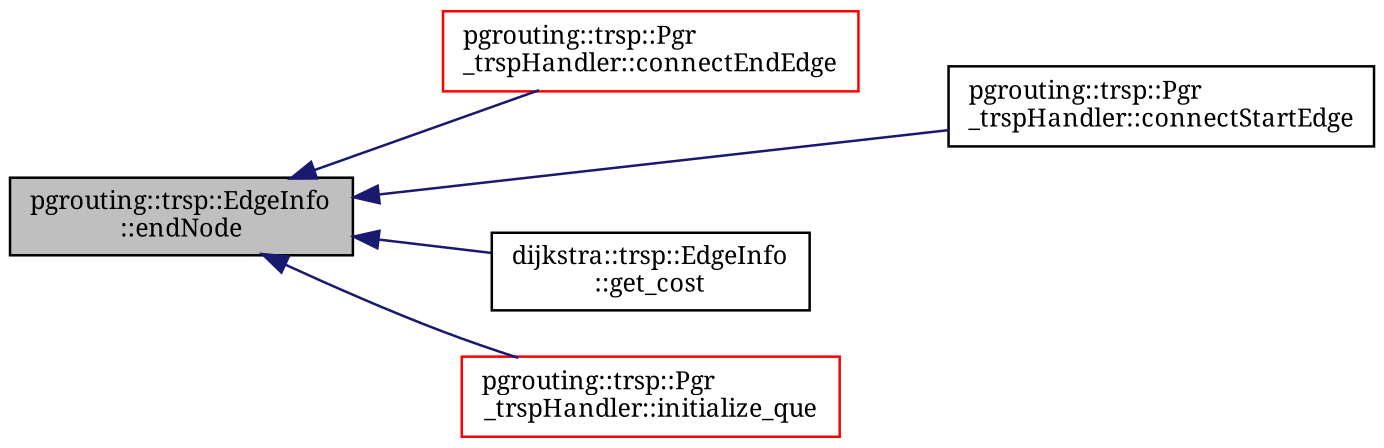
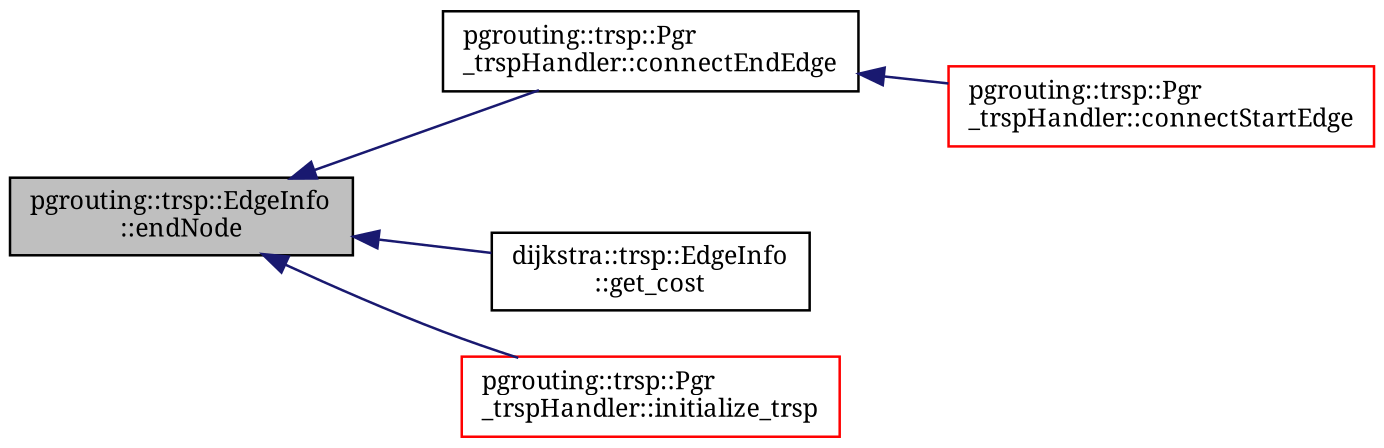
node "pgrouting::trsp::Pgr _trspHandler::connectEndEdge": color red -> black
node "pgrouting::trsp::Pgr _trspHandler::connectStartEdge": color black -> red
edge "pgrouting::trsp::Pgr _trspHandler::connectStartEdge" -> "pgrouting::trsp::EdgeInfo ::endNode": now "pgrouting::trsp::Pgr _trspHandler::connectStartEdge" -> "pgrouting::trsp::Pgr _trspHandler::connectEndEdge"
node "pgrouting::trsp::Pgr _trspHandler::initialize_que": label "pgrouting::trsp::Pgr _trspHandler::initialize_que" -> "pgrouting::trsp::Pgr _trspHandler::initialize_trsp"
